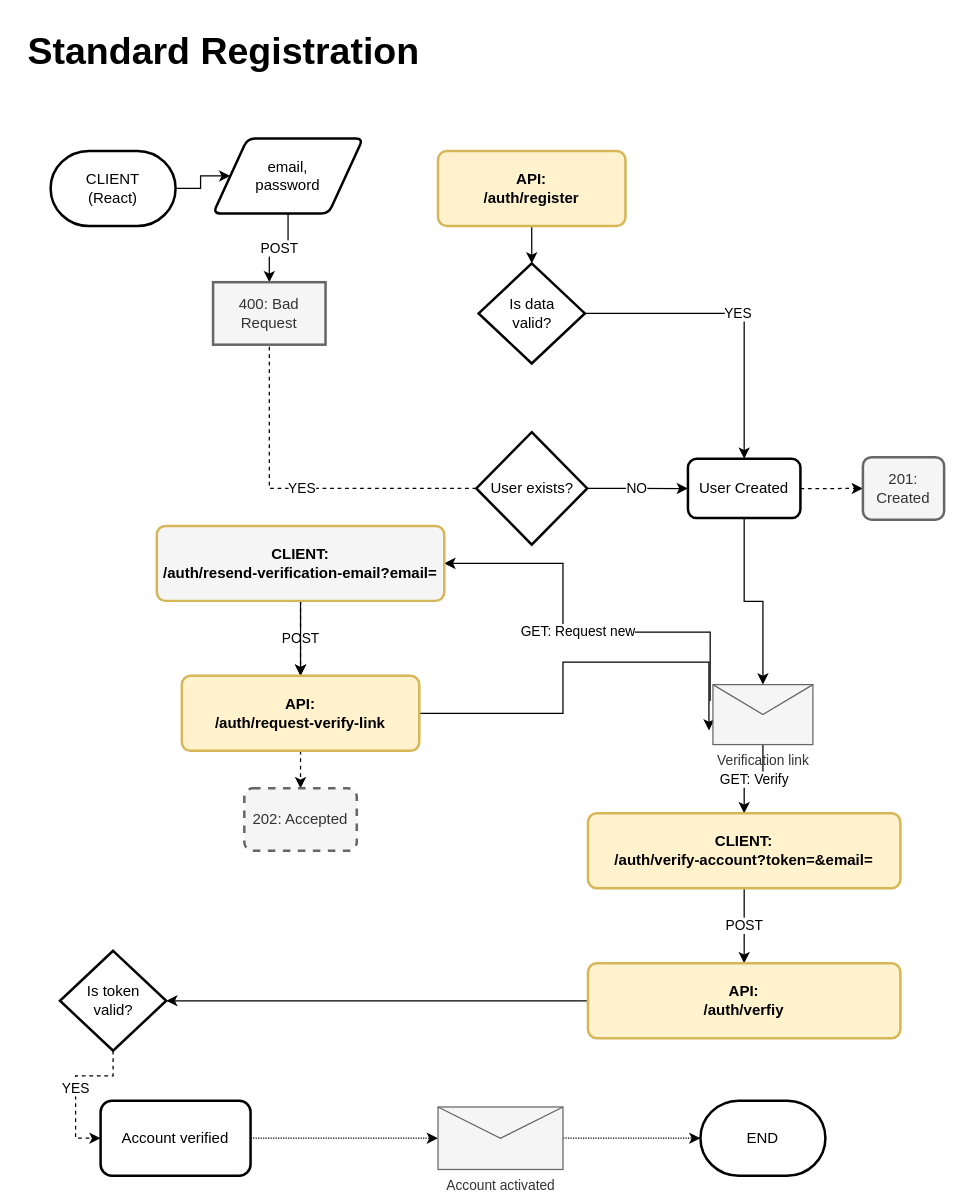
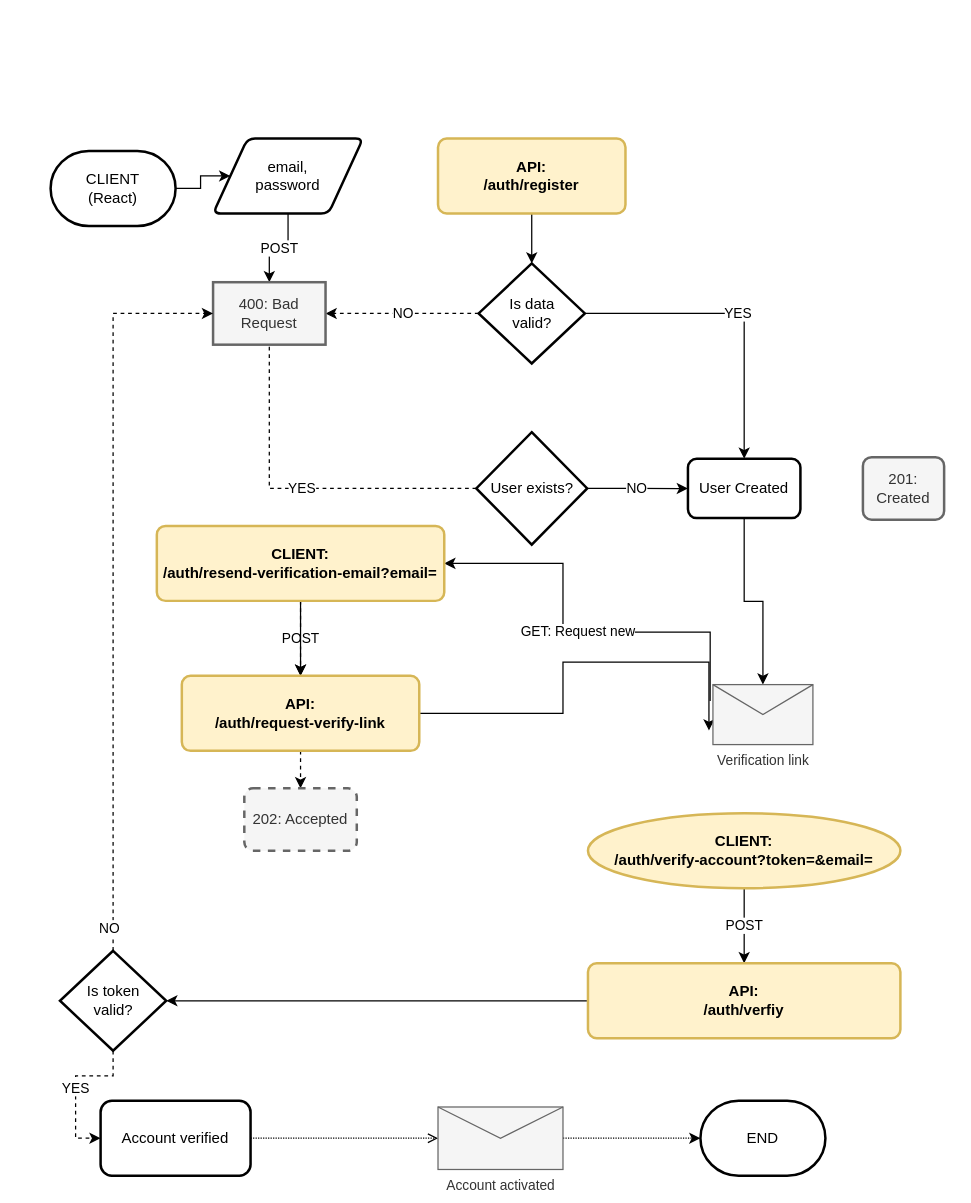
node "Standard Registration": removed
node "API: /auth/register": moved (532, 188) -> (532, 176)
edge "Is data valid?" -> "400: Bad Request": added, label "NO"
edge "User Created" -> "201: Created": removed
node "CLIENT: /auth/resend-verification-email?email=": fillcolor #f5f5f5 -> #fff2cc
edge "Is token valid?" -> "400: Bad Request": added, label "NO"
edge "Verification link" -> "CLIENT: /auth/verify-account?token=&email=": removed, label "GET: Verify"
node "CLIENT: /auth/verify-account?token=&email=": shape rounded rectangle -> ellipse
edge "Account verified" -> "Account activated": arrowhead classic -> open
